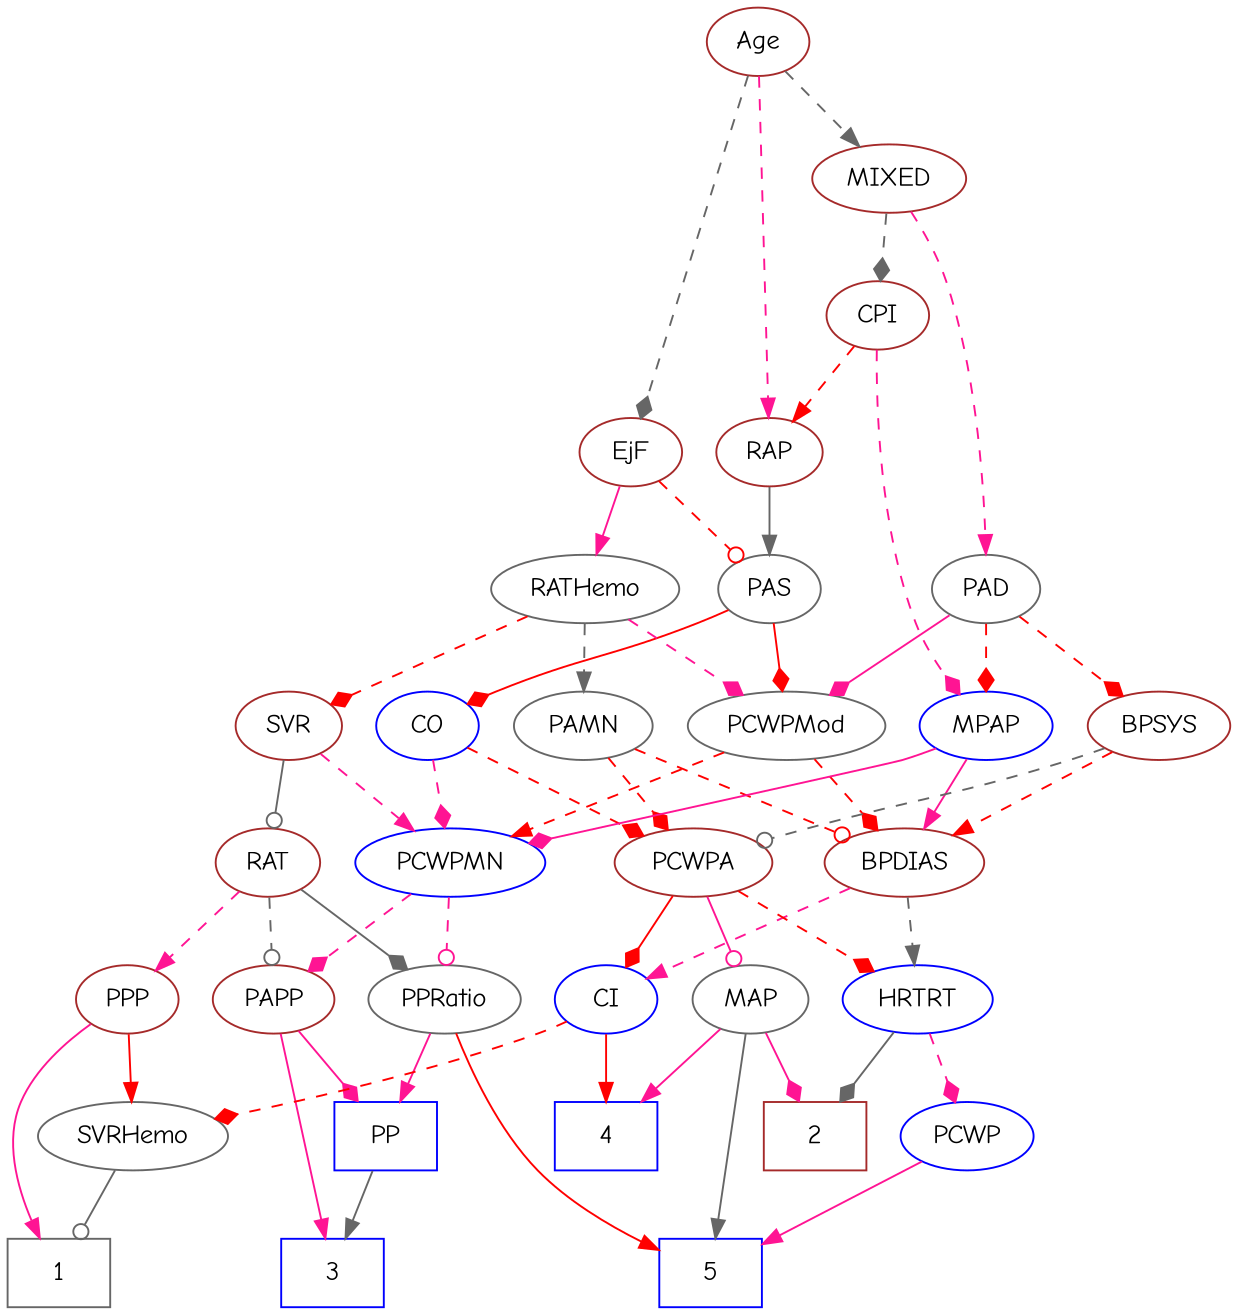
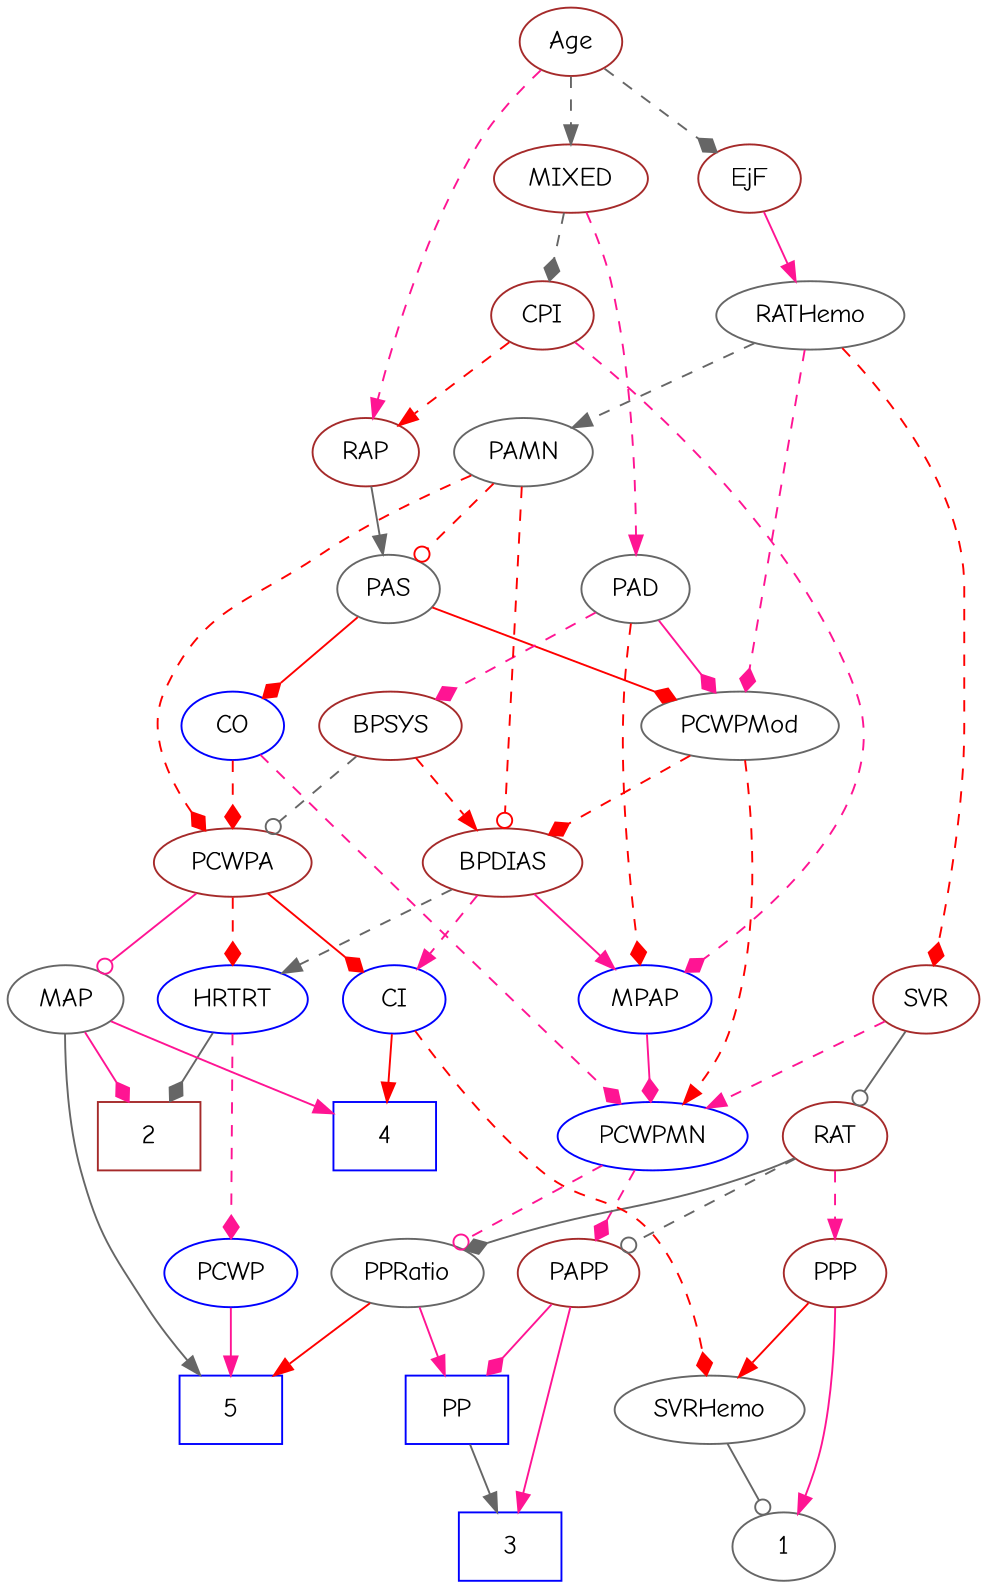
edge "EjF" -> "PAS": now "PAMN" -> "PAS"
edge "PAD" -> "BPSYS": color red -> deeppink
edge "MPAP" -> "BPDIAS": reversed
node "1": shape box -> ellipse
